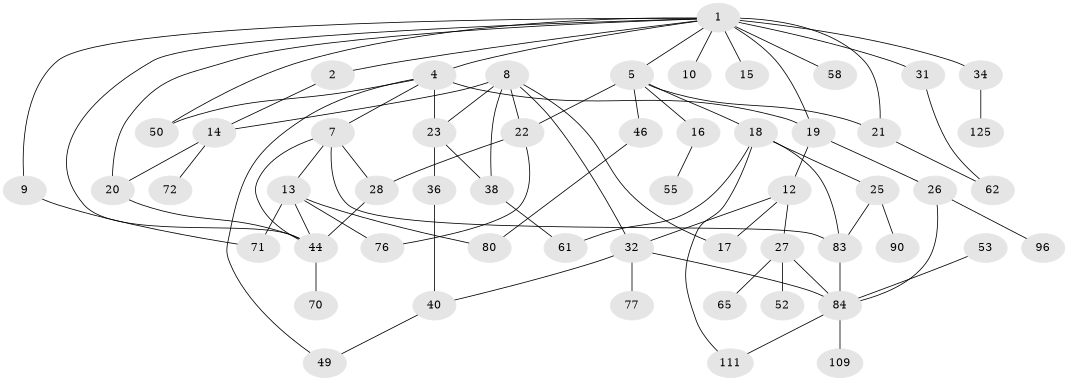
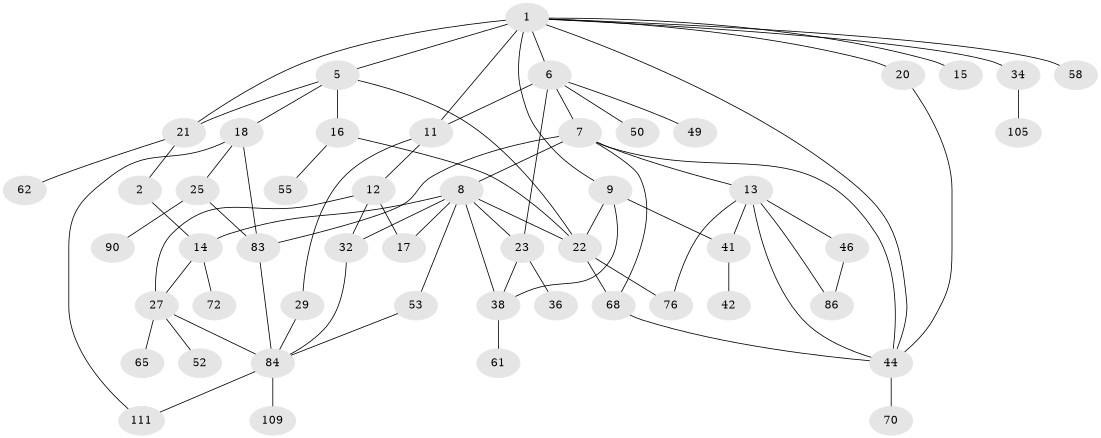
edge "1" -- "50": removed
edge "1" -- "2": now "21" -- "2"
node "4": label "4" -> "6"
node "10": removed
node "31": removed
edge "5" -- "46": now "13" -- "46"
node "19": label "19" -> "11"
node "125": label "125" -> "105"
edge "14" -- "20": now "14" -- "27"
edge "7" -- "8": added
edge "16" -- "22": added
node "28": label "28" -> "68"
node "26": label "26" -> "29"
edge "18" -- "61": removed
edge "9" -- "22": added
node "71": label "71" -> "41"
edge "8" -- "53": added
node "80": label "80" -> "86"
node "96": removed
edge "9" -- "38": added
node "40": removed
node "77": removed
node "42": added
